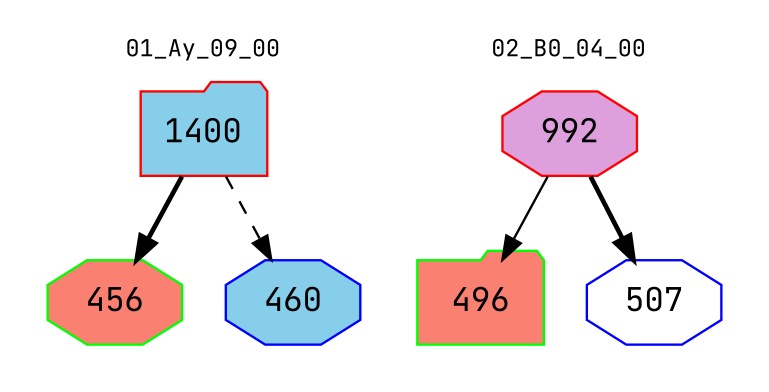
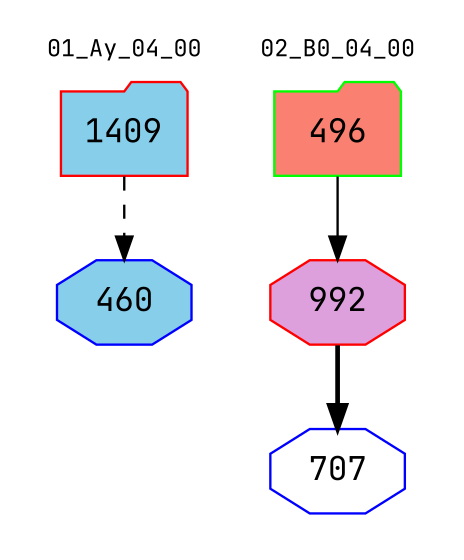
cluster "01_Ay_09_00": label "01_Ay_09_00" -> "01_Ay_04_00"
node "1400": label "1400" -> "1409"
edge "992" -> "496": reversed
node "456": removed
node "507": label "507" -> "707"
